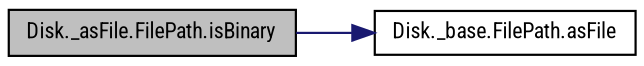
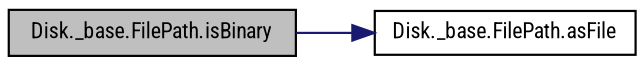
node "Disk._asFile.FilePath.isBinary": label "Disk._asFile.FilePath.isBinary" -> "Disk._base.FilePath.isBinary"
